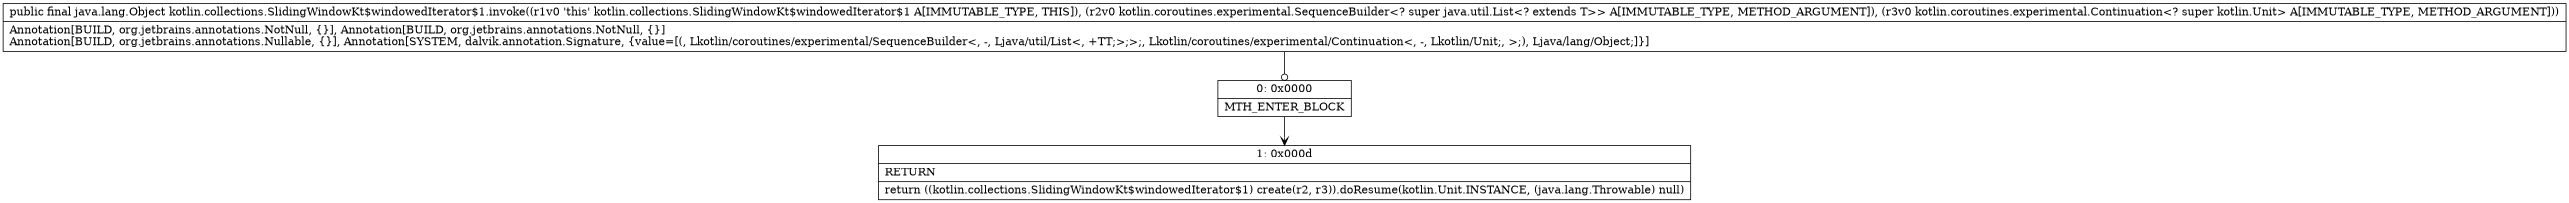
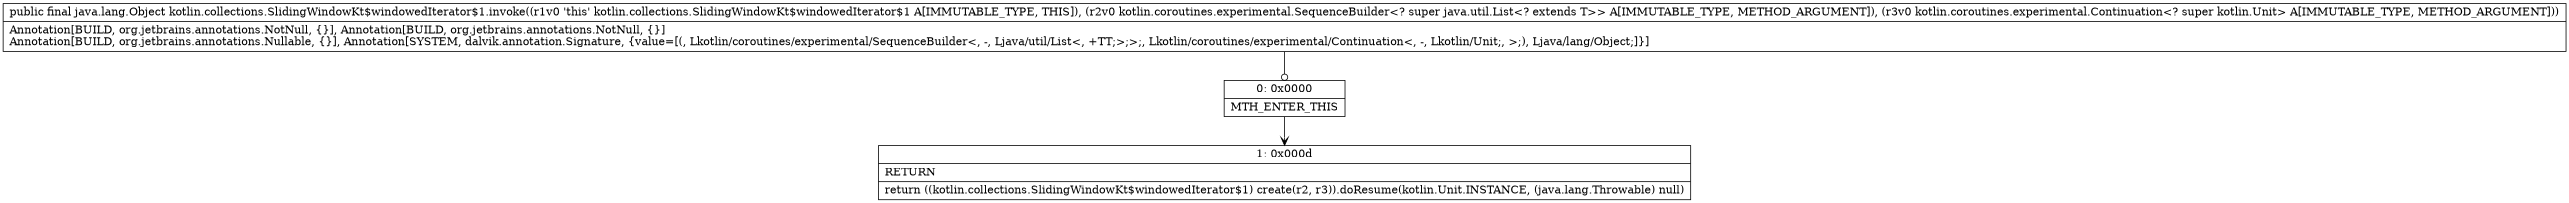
node "0: 0x0000": text "MTH_ENTER_BLOCK" -> "MTH_ENTER_THIS"
